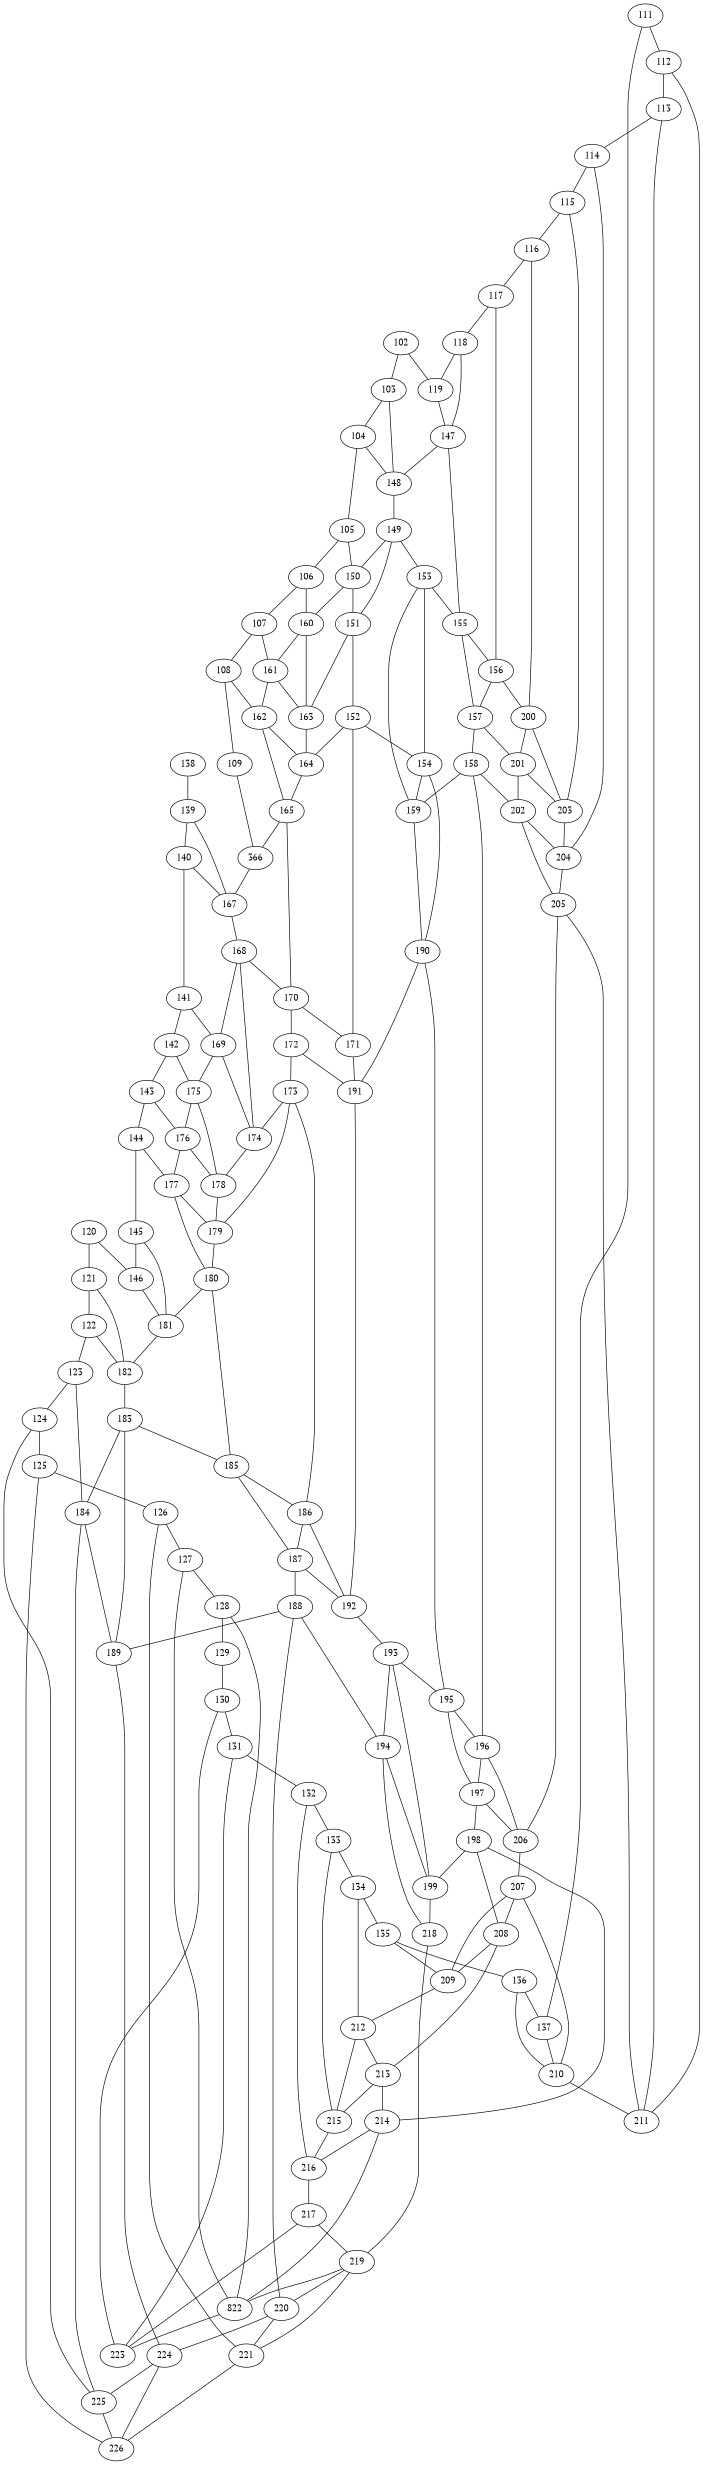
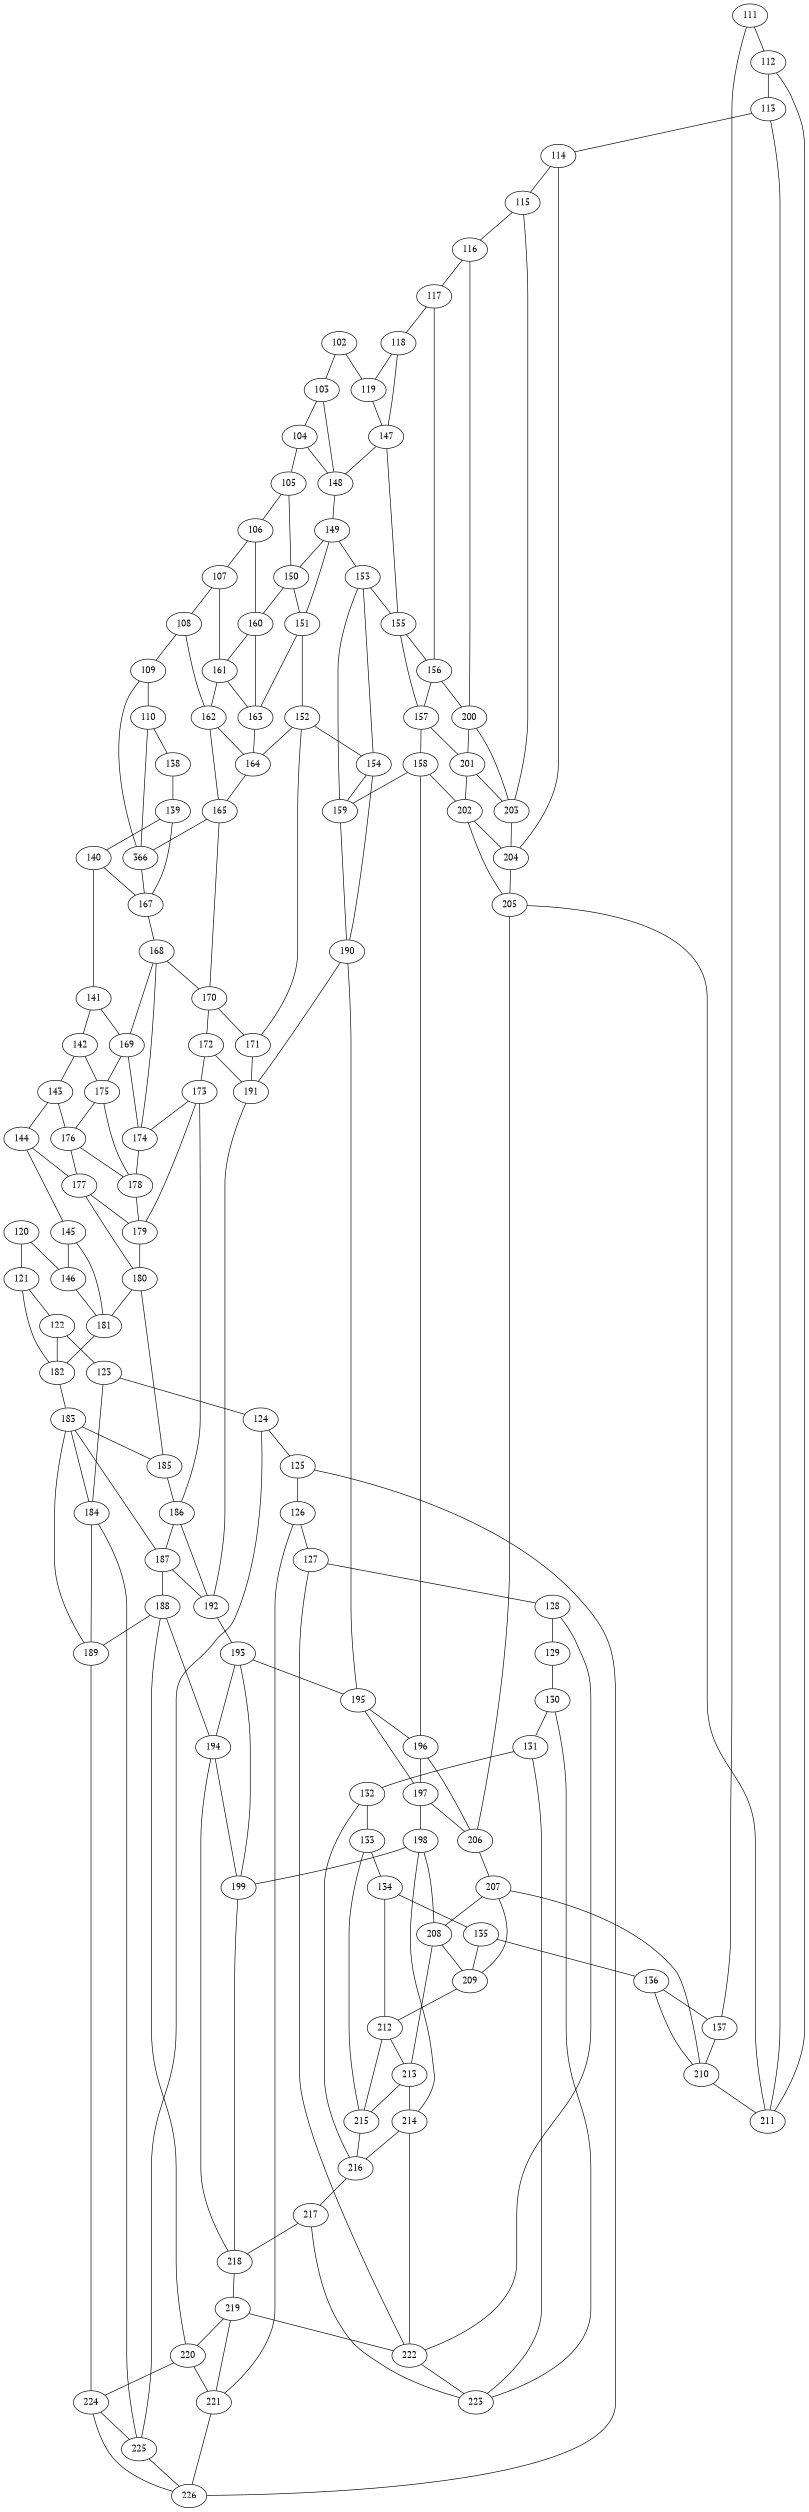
node "110": added
edge "185" -- "187": now "183" -- "187"
edge "217" -- "219": now "217" -- "218"
node "822": label "822" -> "222"
